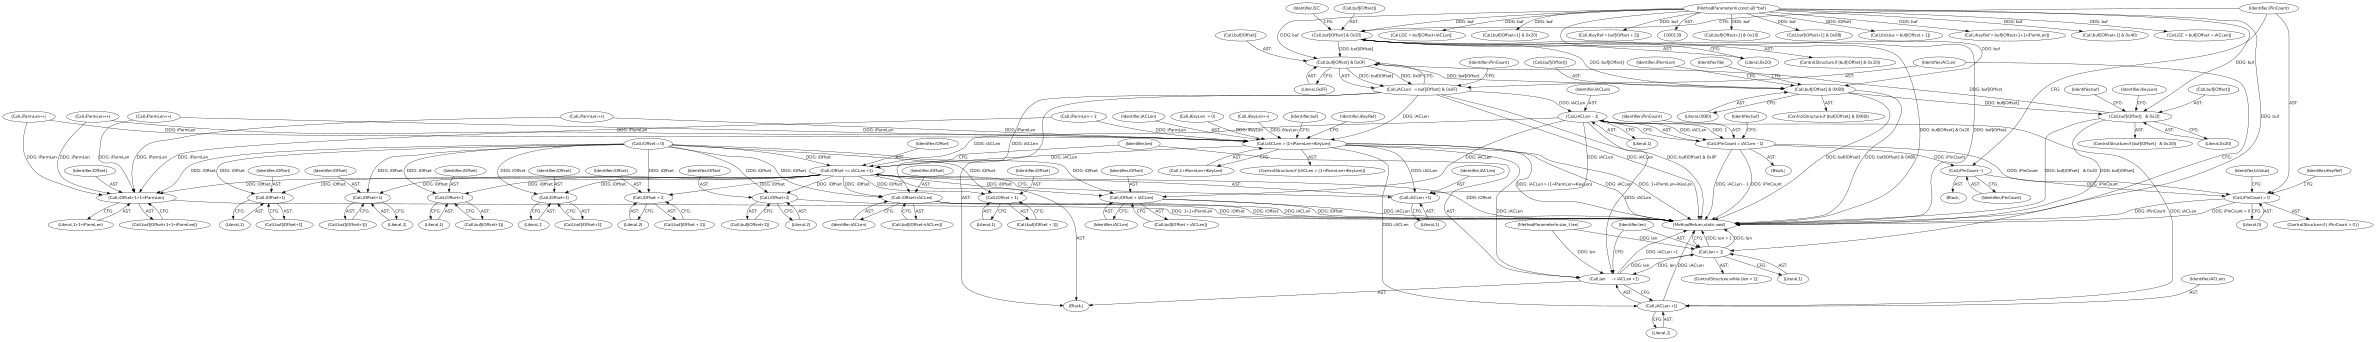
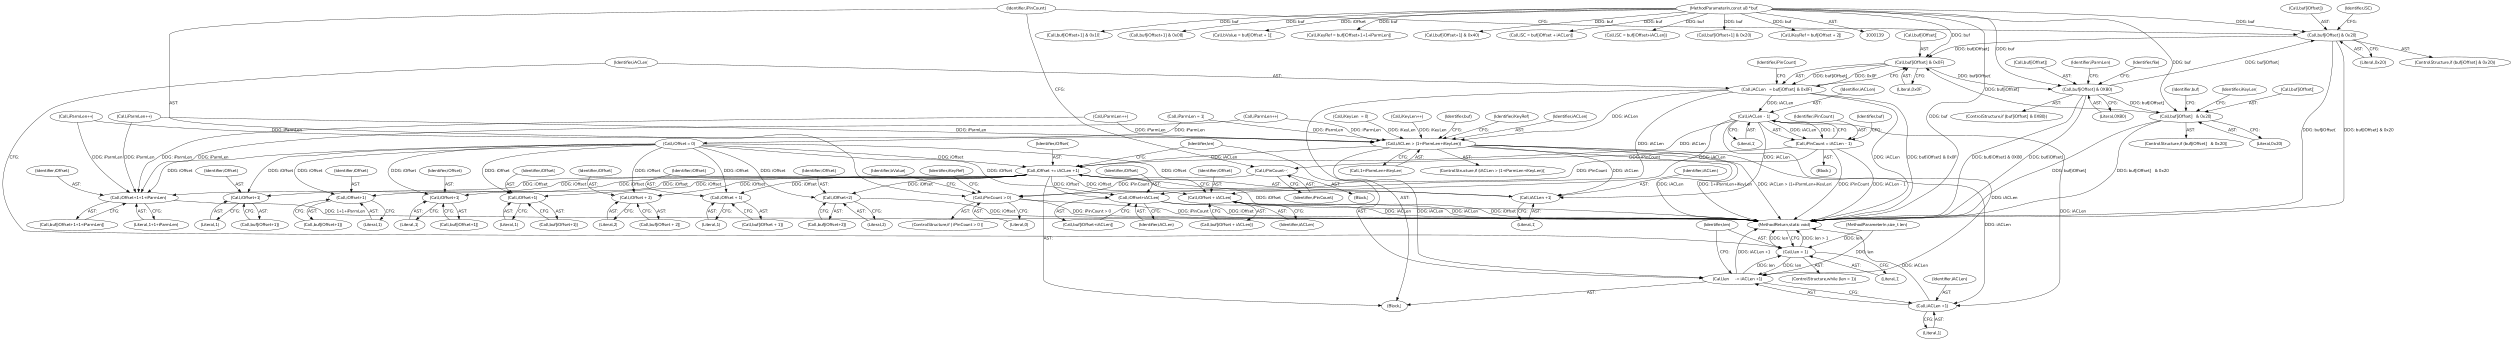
edge "(Call,iParmLen = 1)" -> "(Call,iOffset+1+1+iParmLen)": now "(Call,iParmLen = 1)" -> "(Call,iOffset = 0)"
